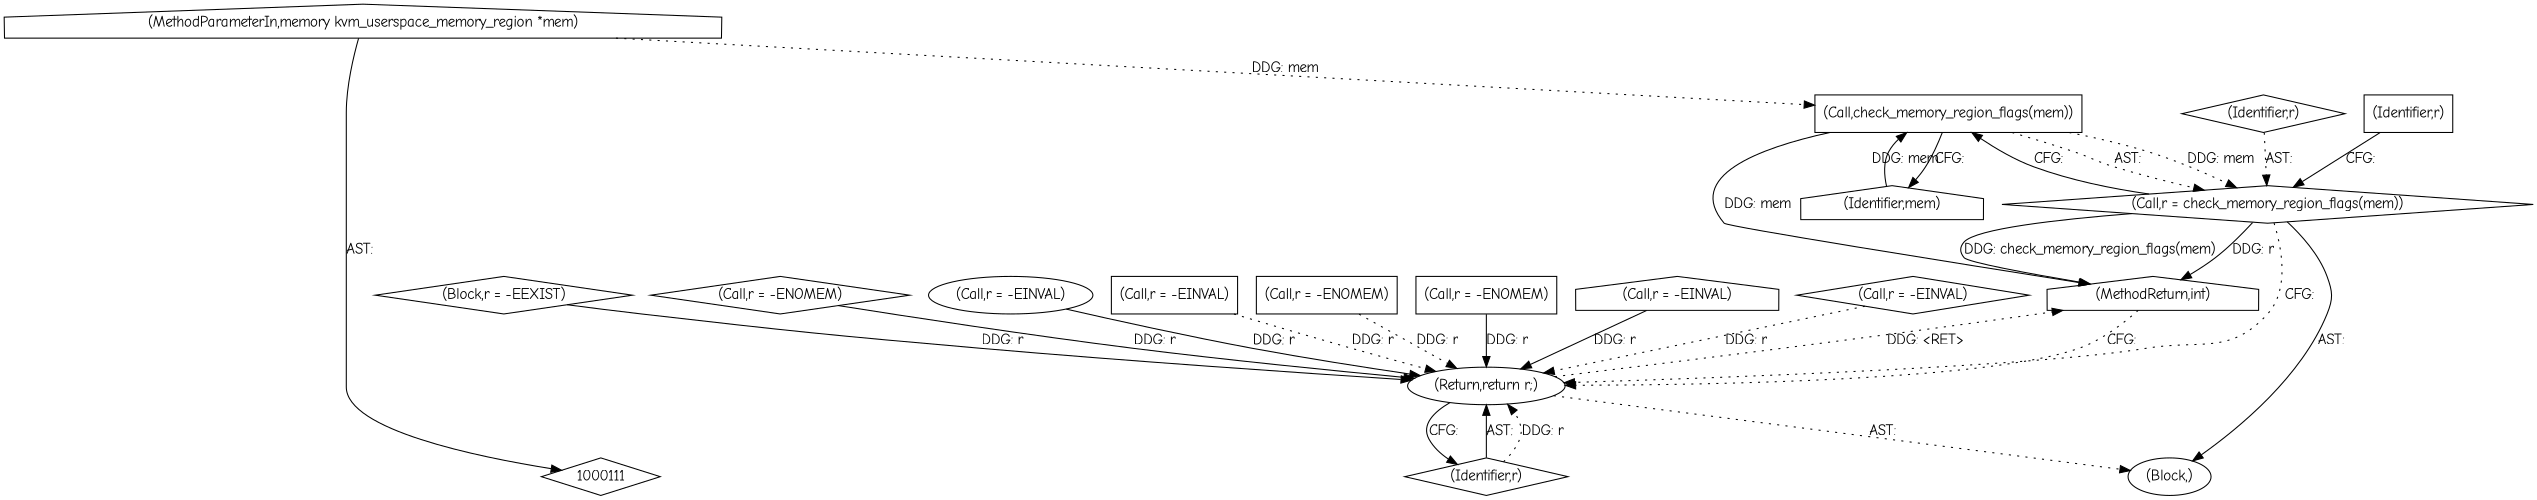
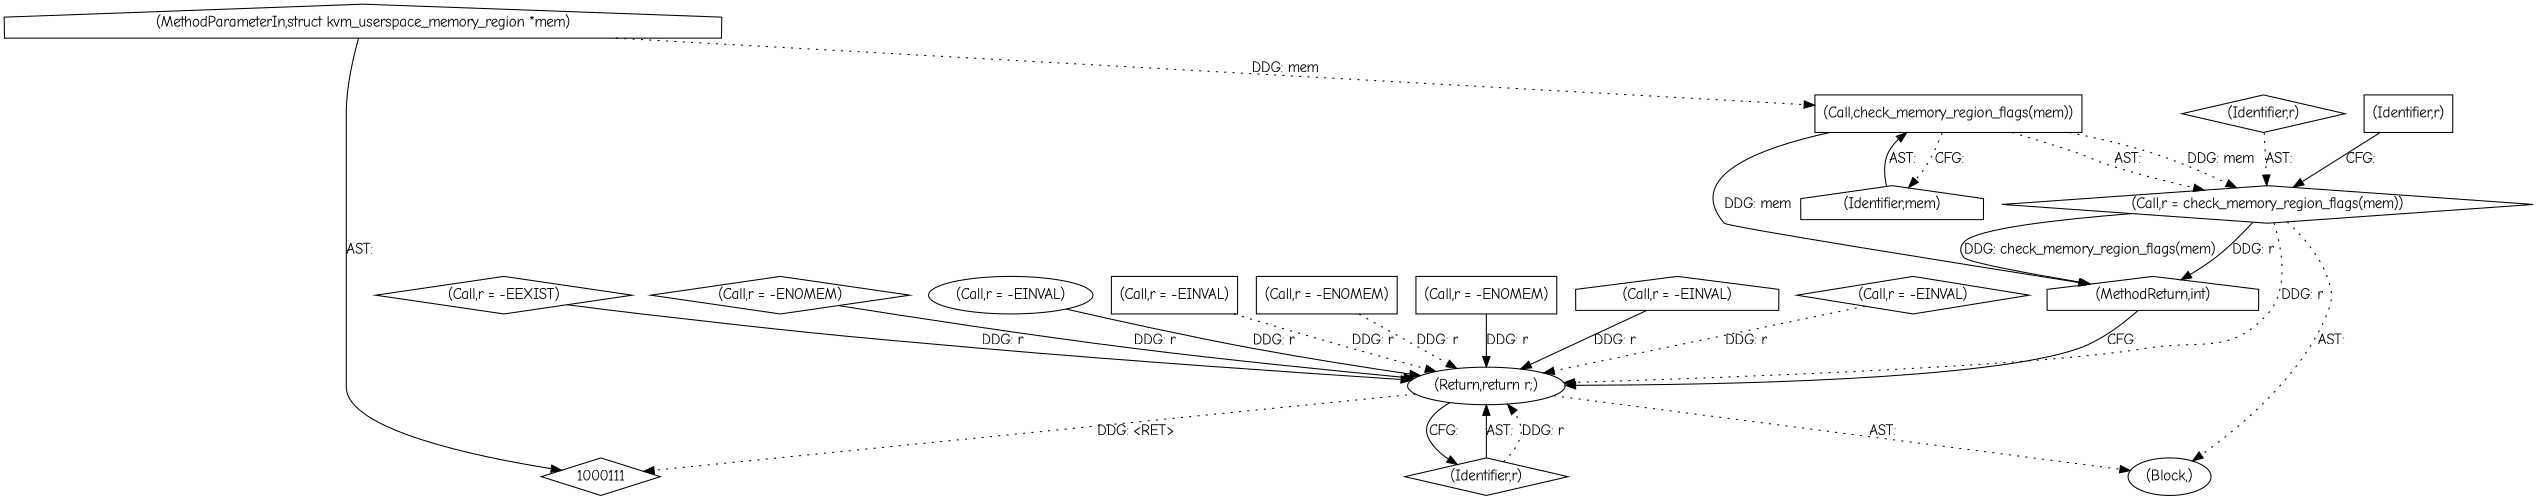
node "(MethodParameterIn,memory kvm_userspace_memory_region *mem)": label "(MethodParameterIn,memory kvm_userspace_memory_region *mem)" -> "(MethodParameterIn,struct kvm_userspace_memory_region *mem)"
edge "(Call,check_memory_region_flags(mem))" -> "(Identifier,mem)": style solid -> dotted
edge "(Identifier,mem)" -> "(Call,check_memory_region_flags(mem))": label "DDG: mem" -> "AST: "
edge "(Call,r = check_memory_region_flags(mem))" -> "(Call,check_memory_region_flags(mem))": removed, label "CFG:"
node "(Block,r = -EEXIST)": label "(Block,r = -EEXIST)" -> "(Call,r = -EEXIST)"
edge "(Call,r = check_memory_region_flags(mem))" -> "(Return,return r;)": label "CFG: " -> "DDG: r"
edge "(Return,return r;)" -> "(MethodReturn,int)": now "(Return,return r;)" -> "1000111"
edge "(Call,r = check_memory_region_flags(mem))" -> "(Block,)": style solid -> dotted
edge "(MethodReturn,int)" -> "(Return,return r;)": style dotted -> solid
